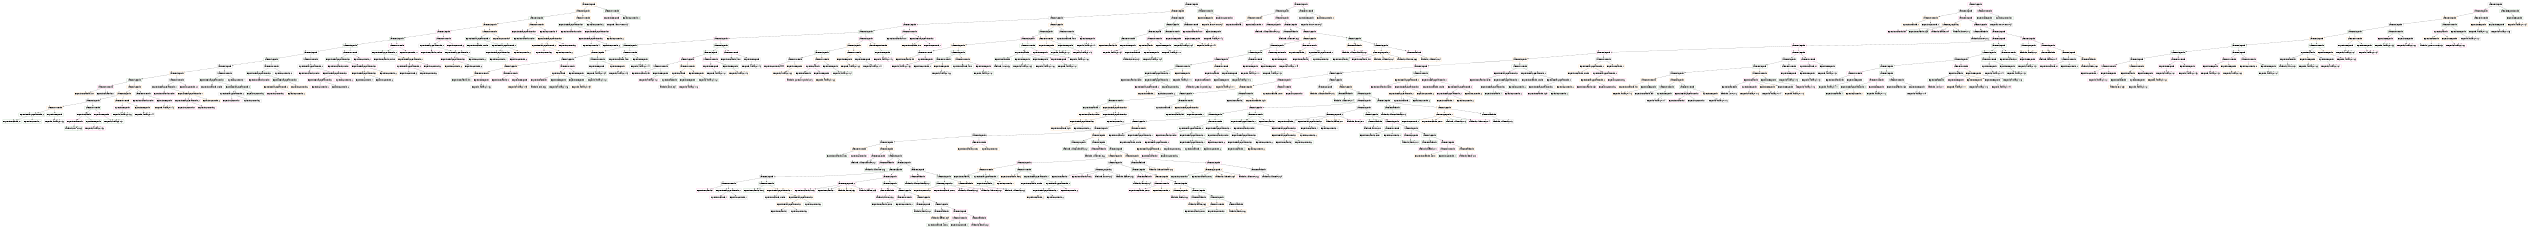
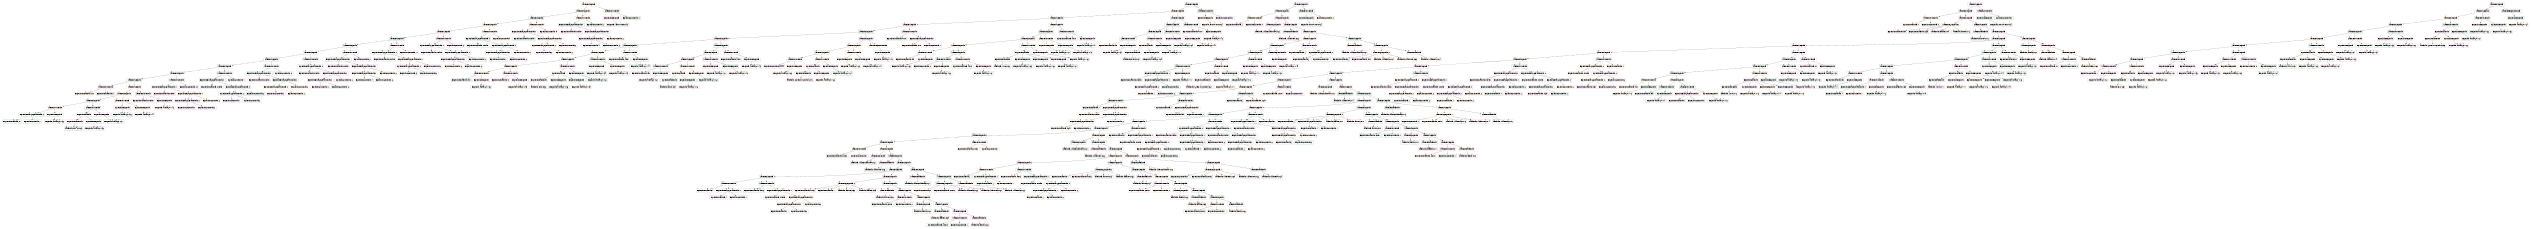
node "LabelNode: System.out.out@2052": label "LabelNode: System.out.out@2052" -> "LabelNode: System.out.println@2052"
